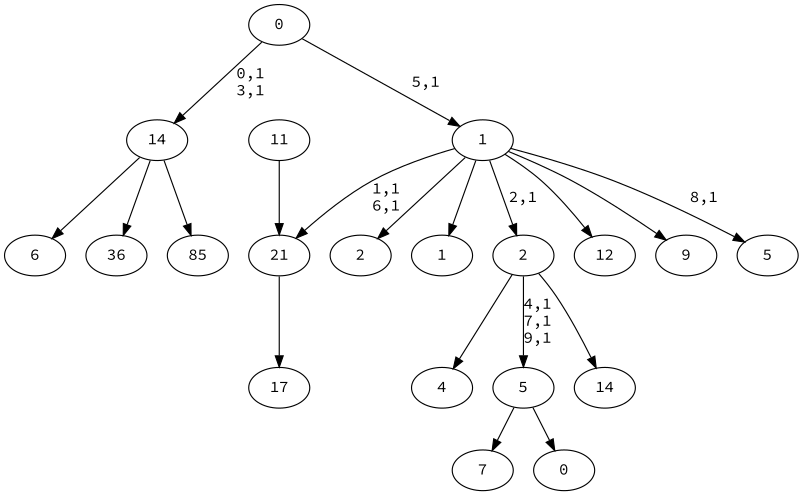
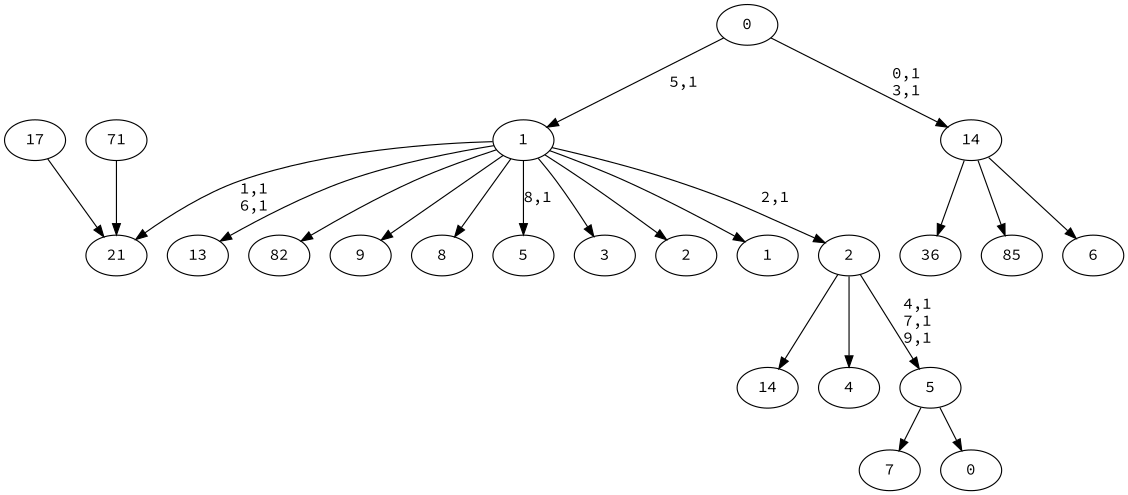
node "11": label "11" -> "71"
node "13": added
node "8": added
node "3": added
node "12": label "12" -> "82"
edge "21" -> "17": reversed
